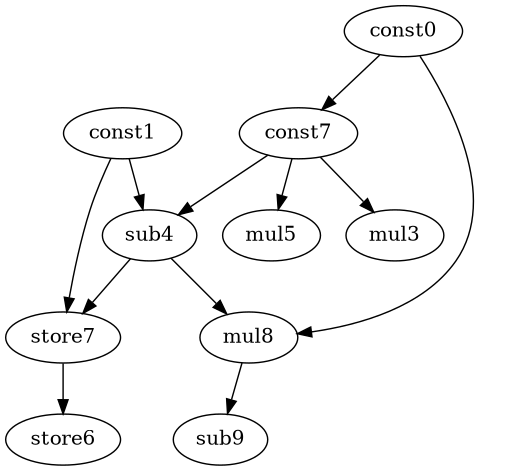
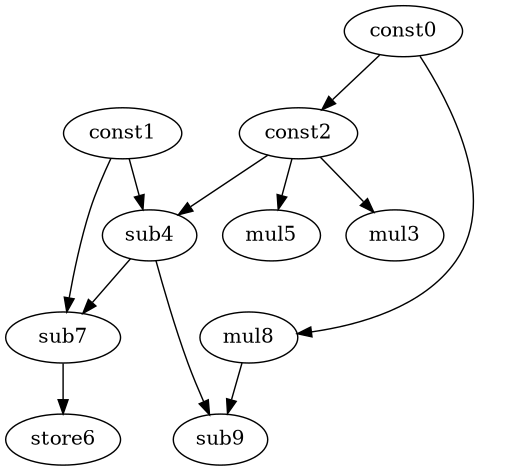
node "const7": label "const7" -> "const2"
edge "sub4" -> "mul8": now "sub4" -> "sub9"
node "store7": label "store7" -> "sub7"
